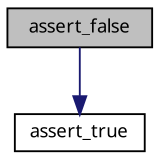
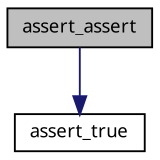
node "assert_false": label "assert_false" -> "assert_assert"
